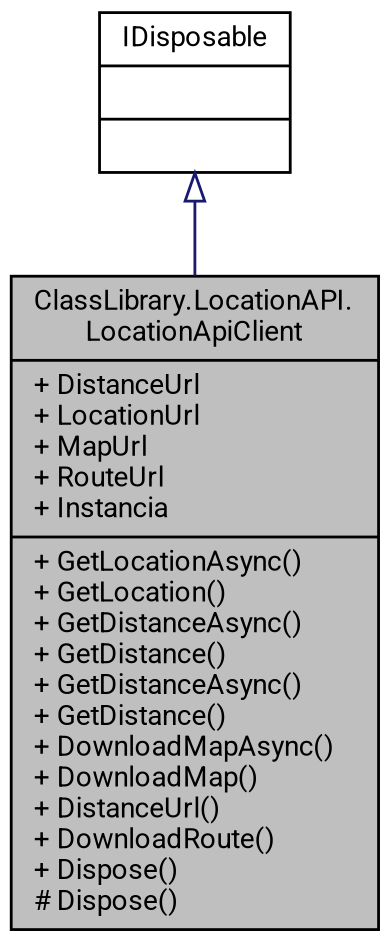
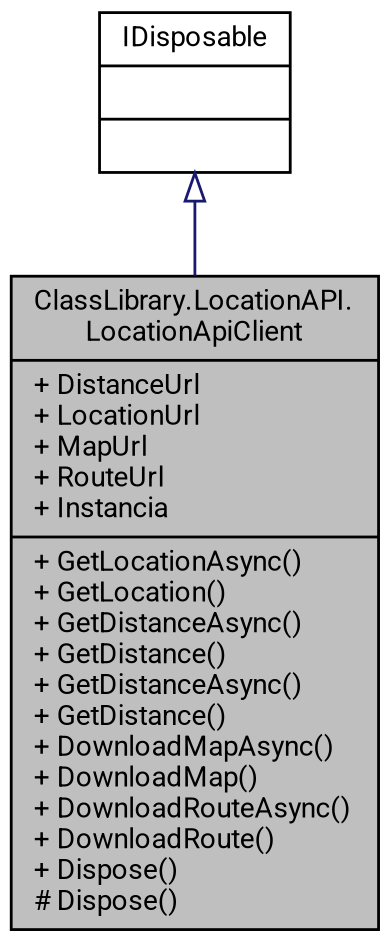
node "ClassLibrary.LocationAPI.": text "+ DistanceUrl()" -> "+ DownloadRouteAsync()"
